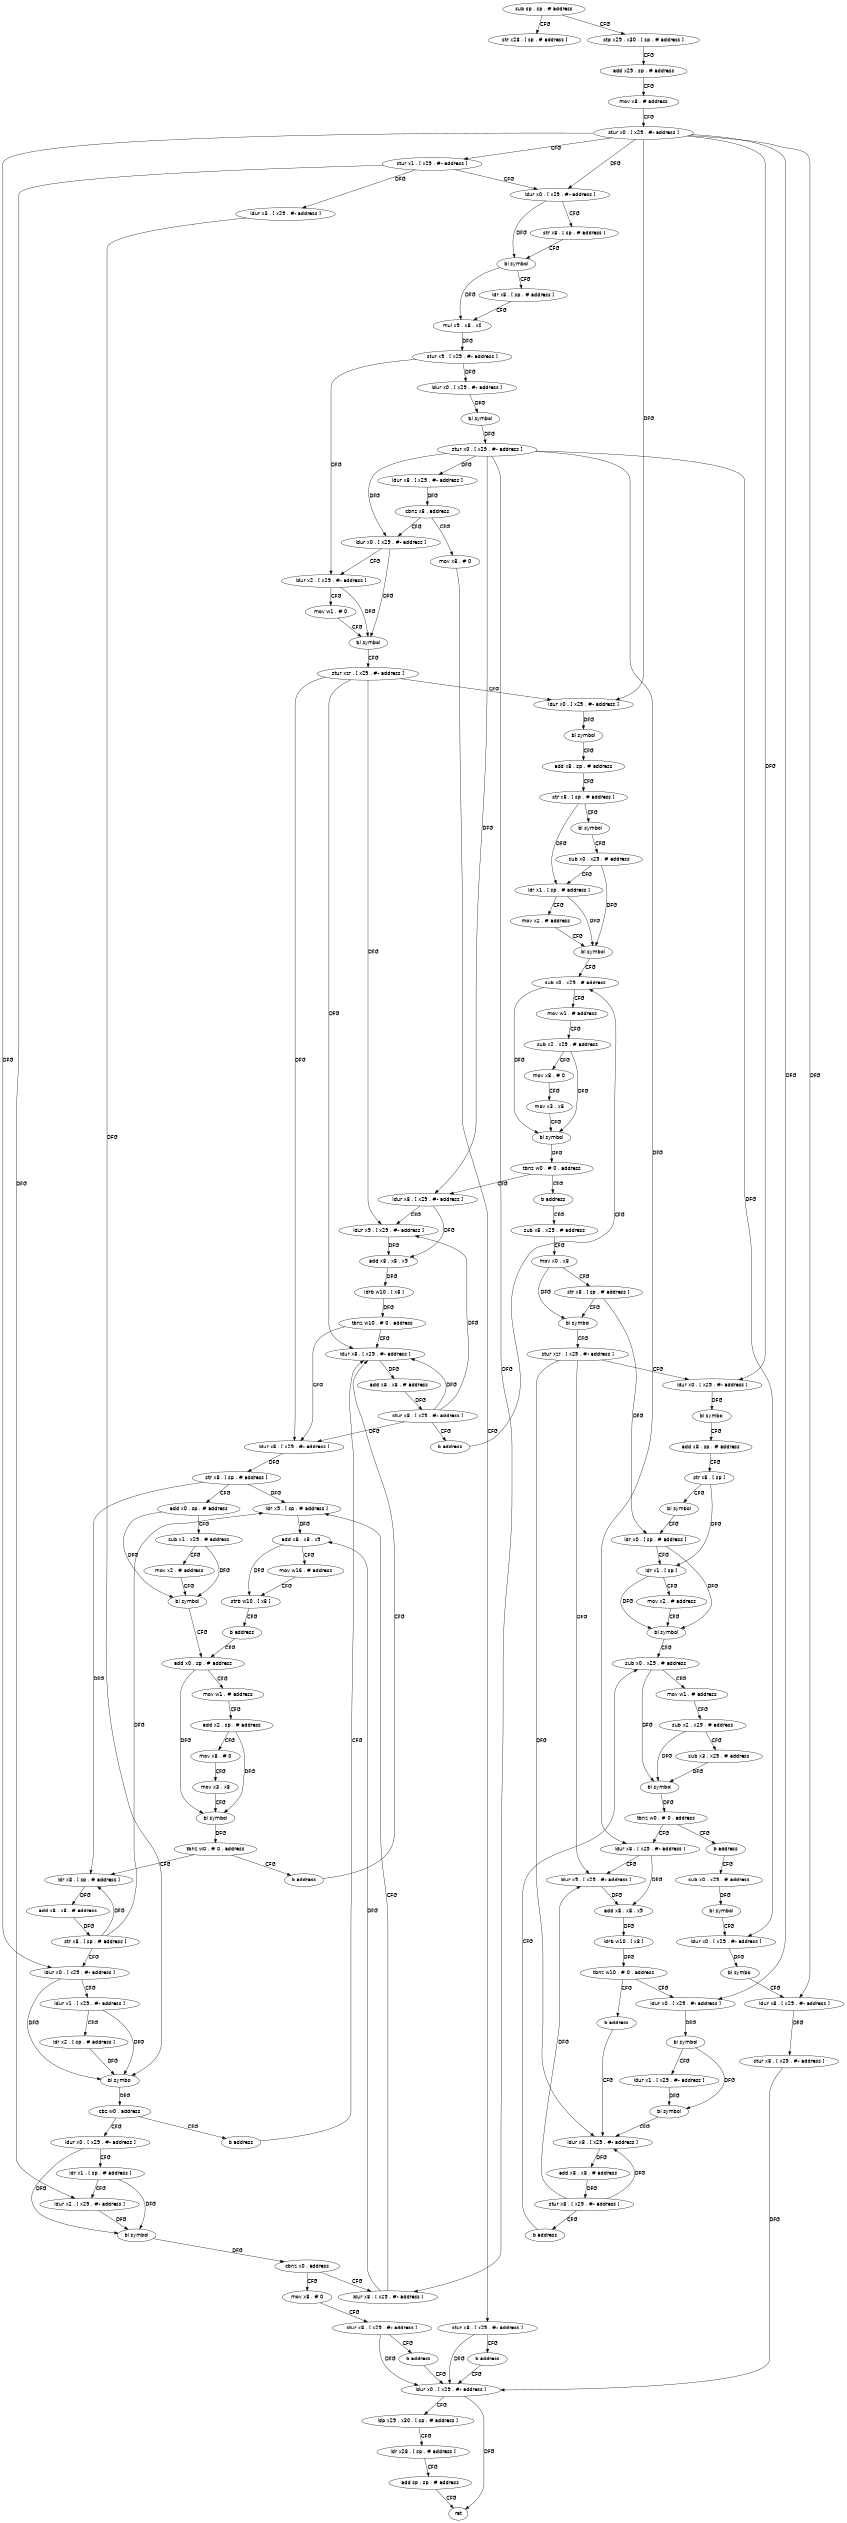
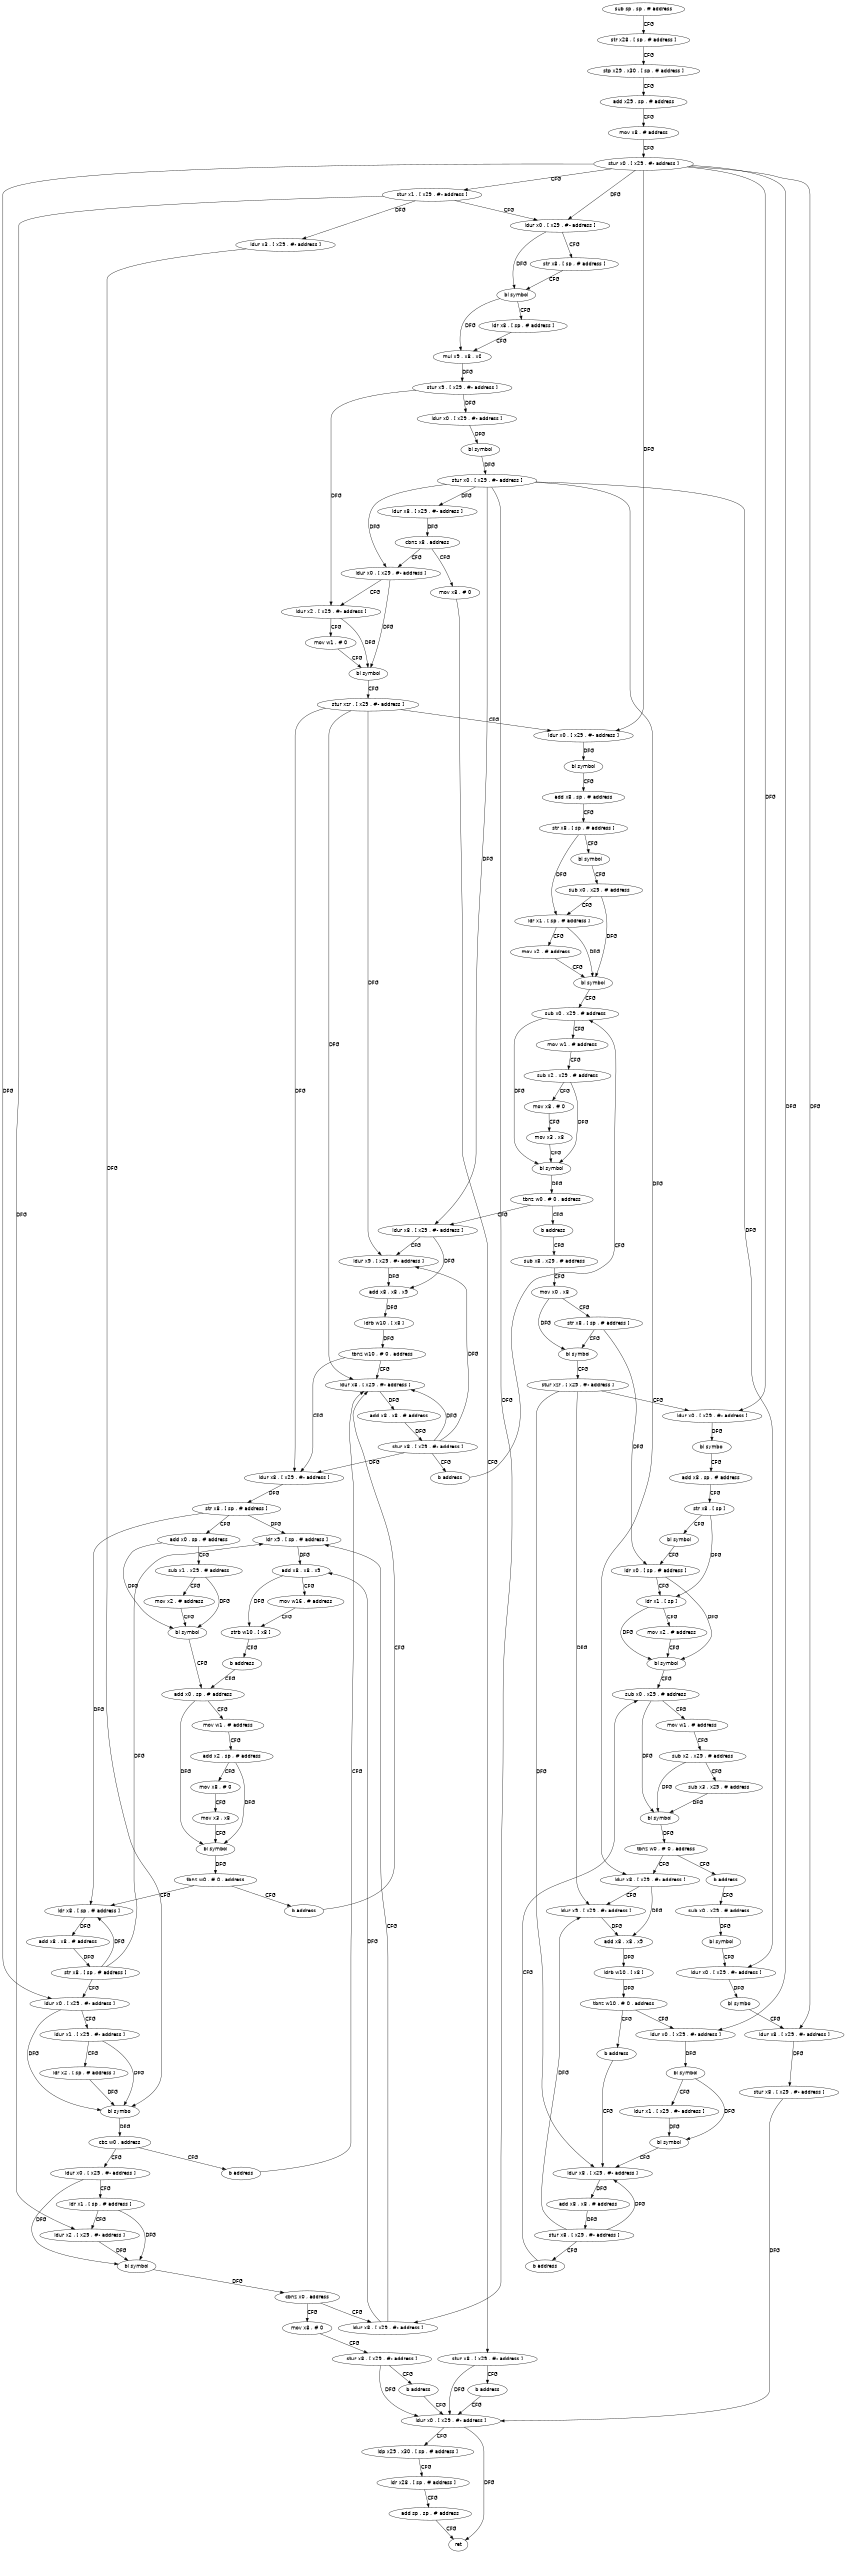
edge "sub sp , sp , # address" -> "stp x29 , x30 , [ sp , # address ]": now "str x28 , [ sp , # address ]" -> "stp x29 , x30 , [ sp , # address ]"
